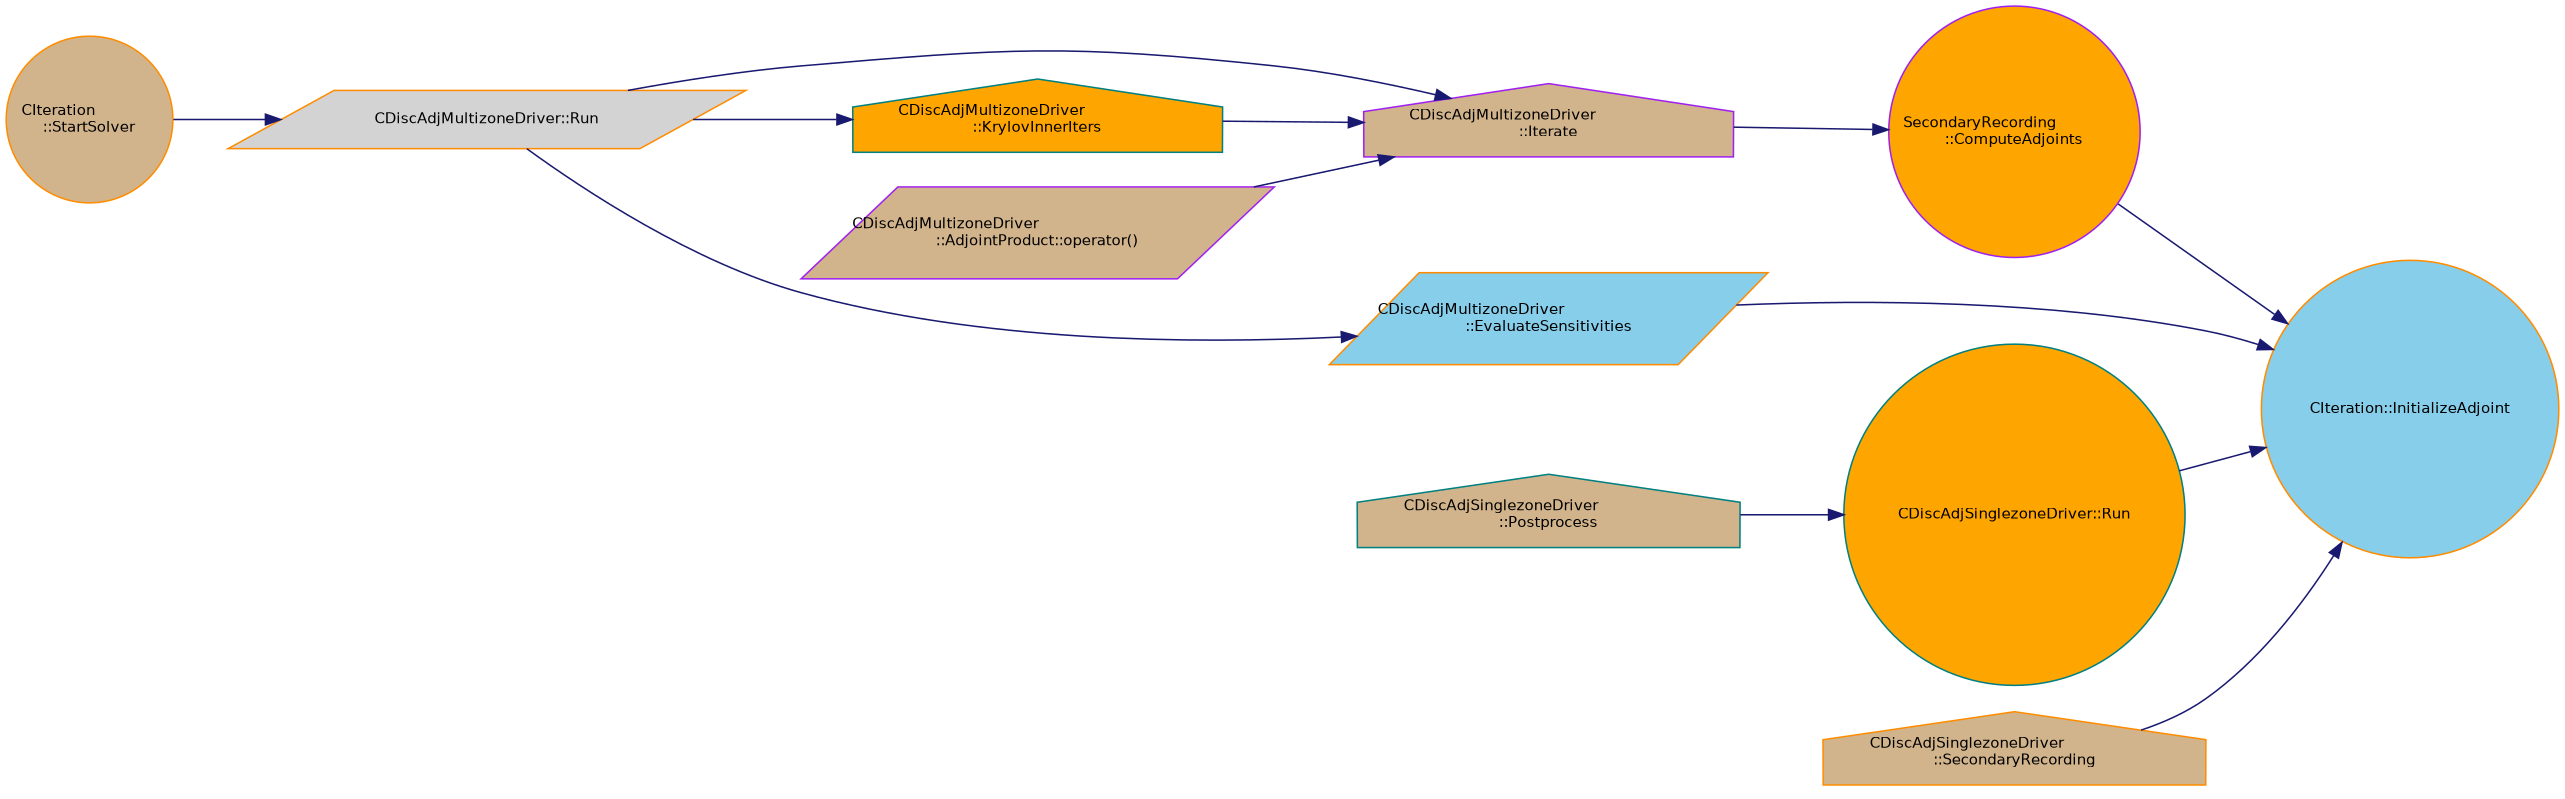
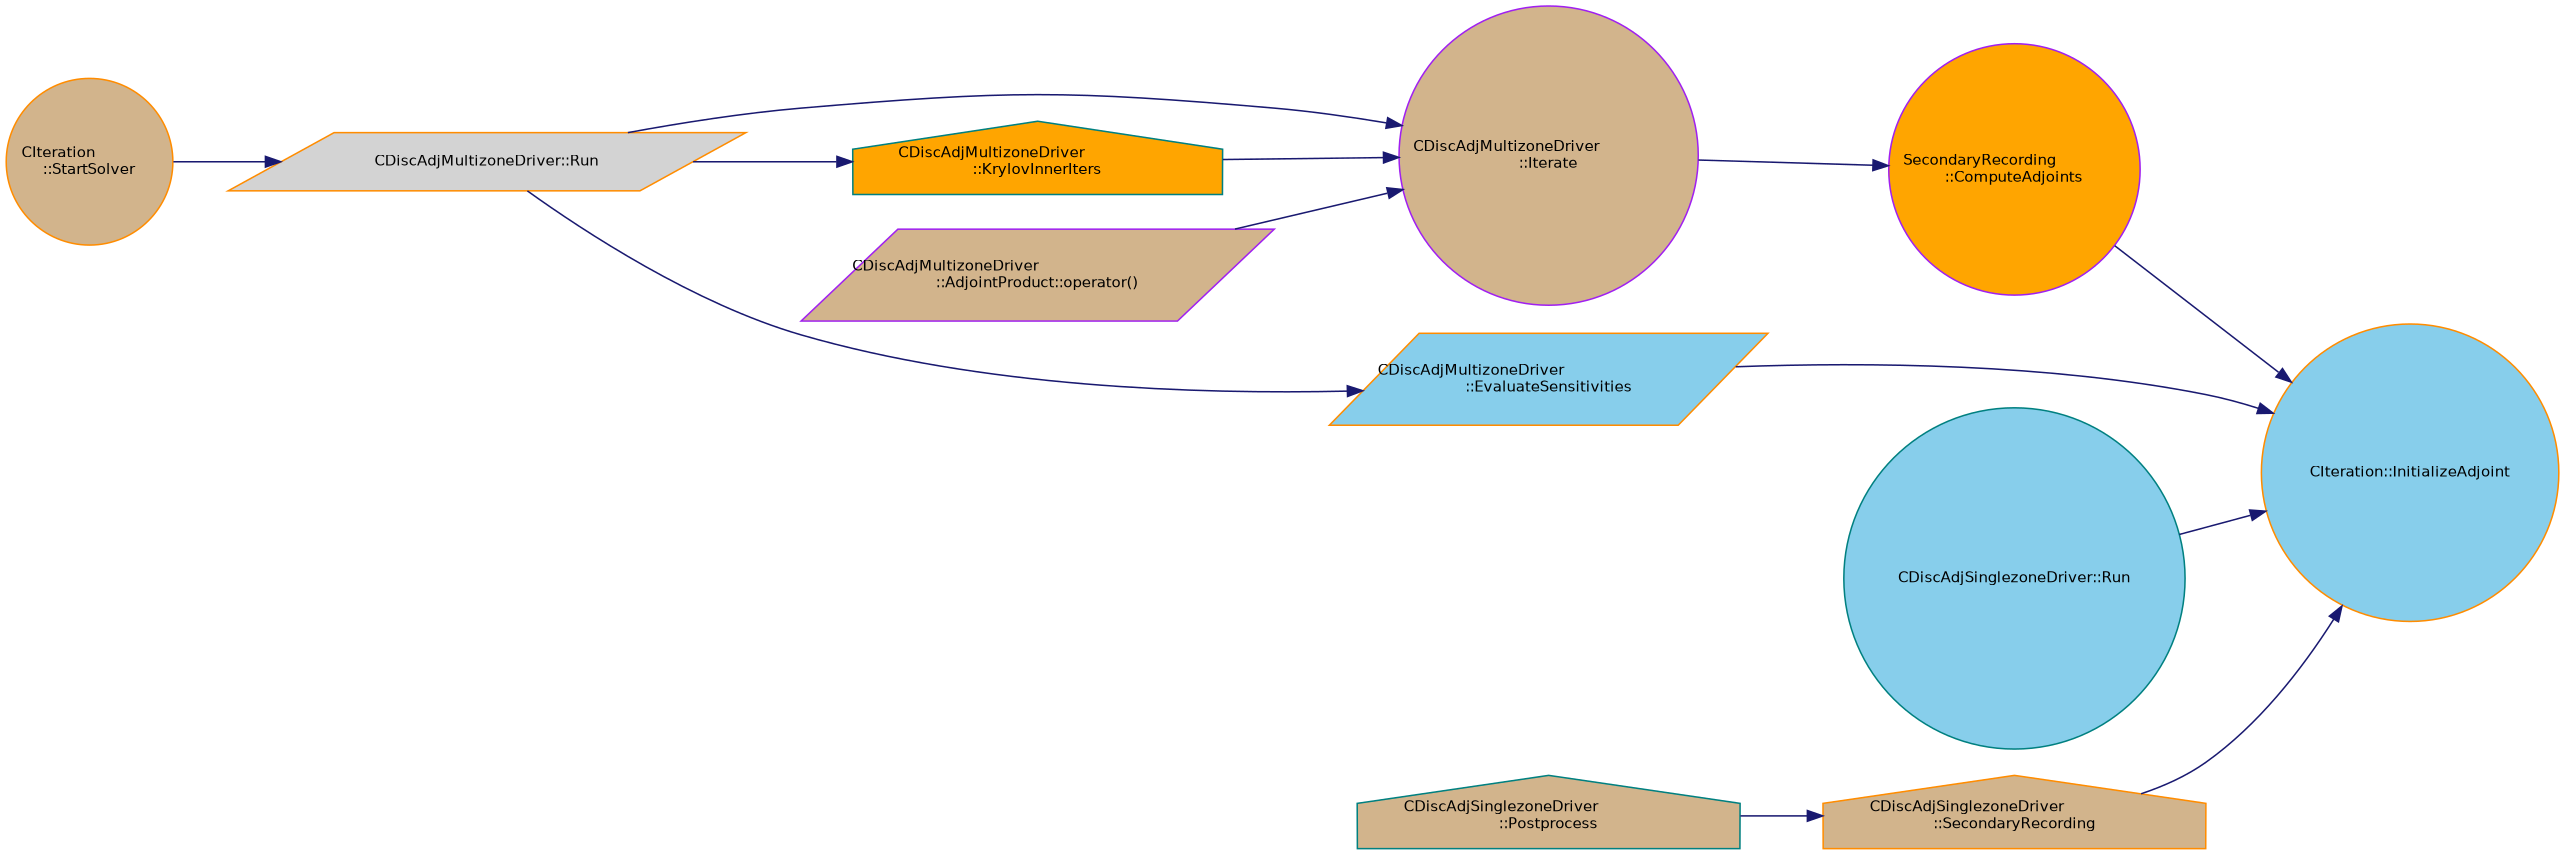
node "CDiscAdjMultizoneDriver ::Iterate": shape house -> circle
edge "CDiscAdjSinglezoneDriver ::Postprocess" -> "CDiscAdjSinglezoneDriver::Run": now "CDiscAdjSinglezoneDriver ::Postprocess" -> "CDiscAdjSinglezoneDriver ::SecondaryRecording"
node "CDiscAdjSinglezoneDriver::Run": fillcolor orange -> skyblue
